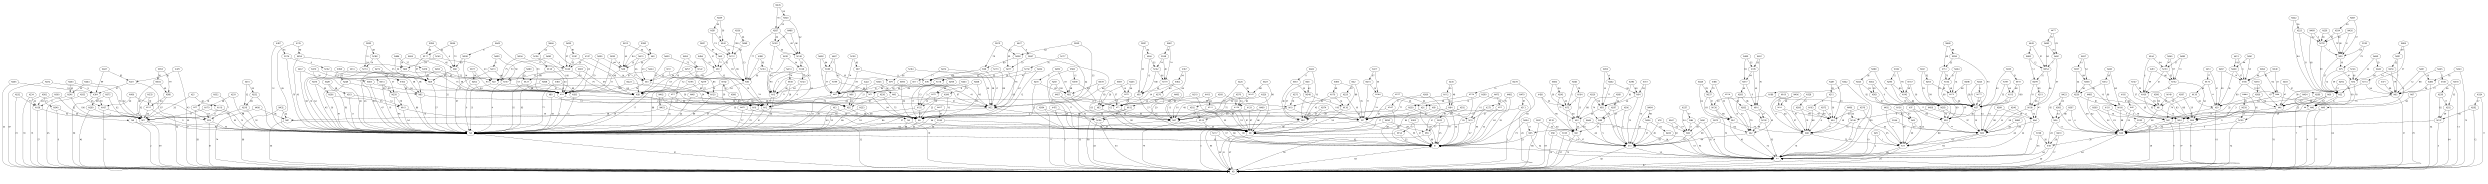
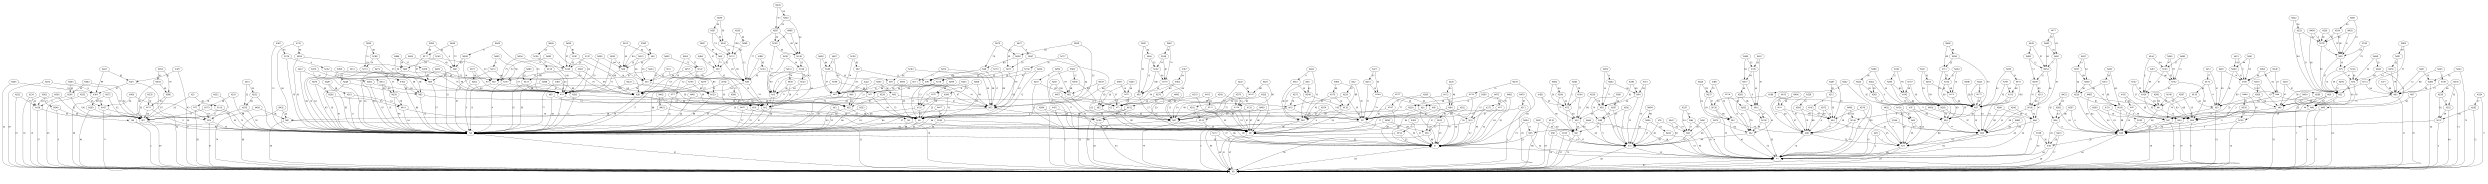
edge "N498" -> "N121": removed, label "58"
edge "N380" -> "N182": reversed
